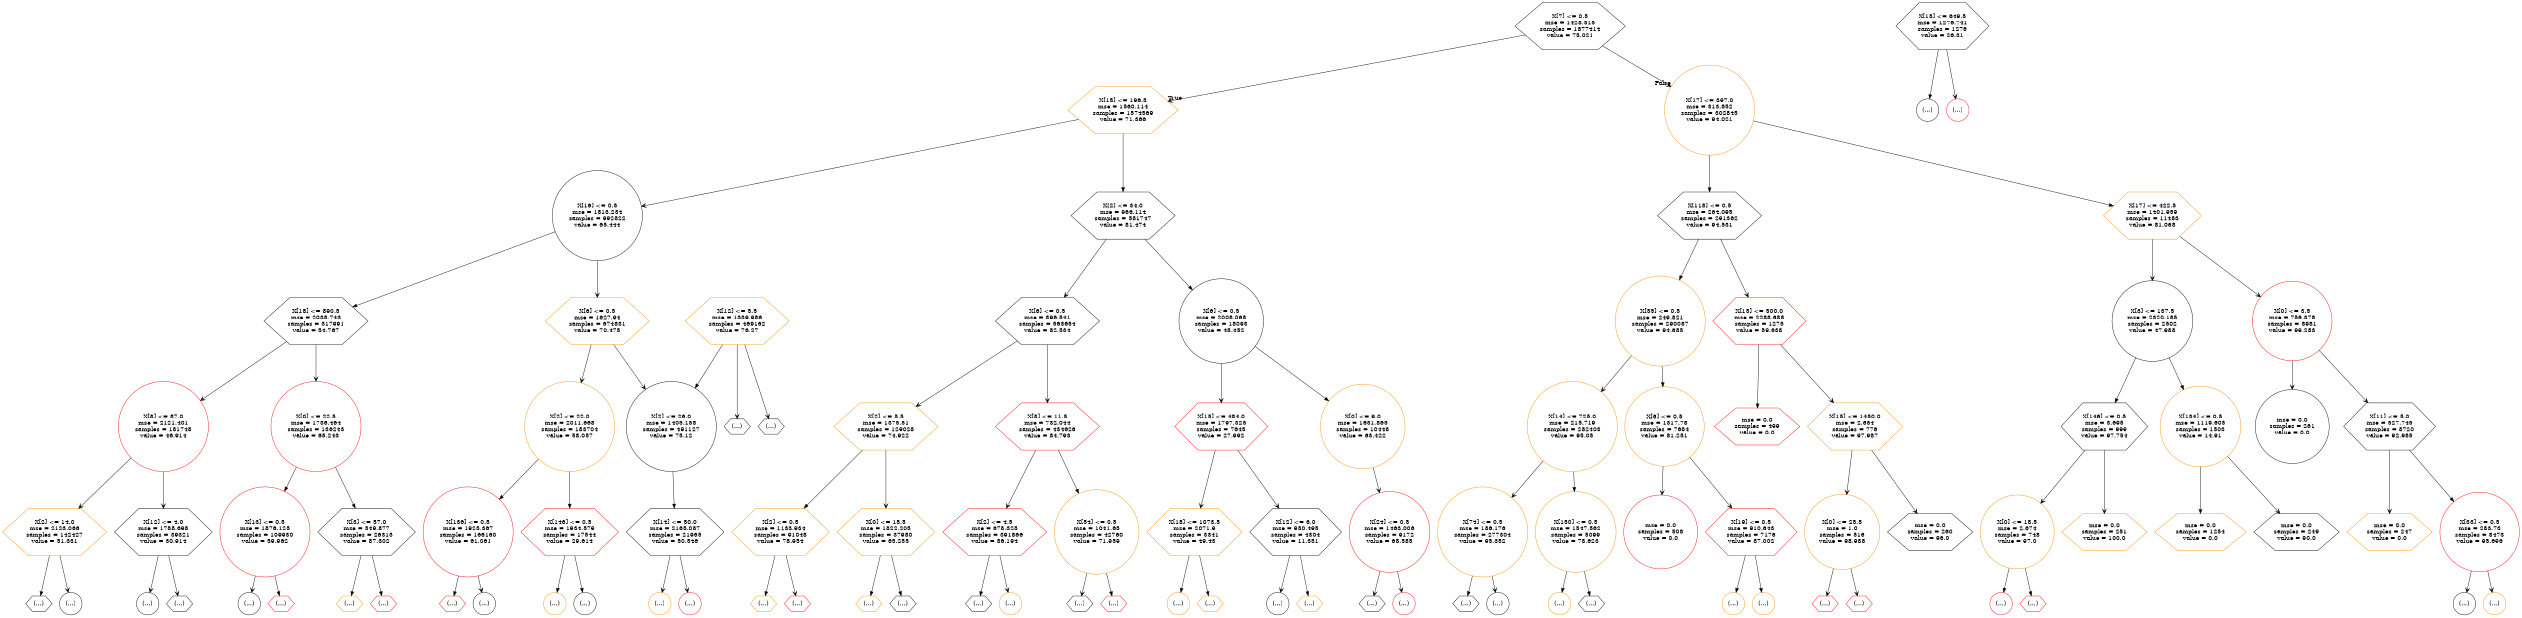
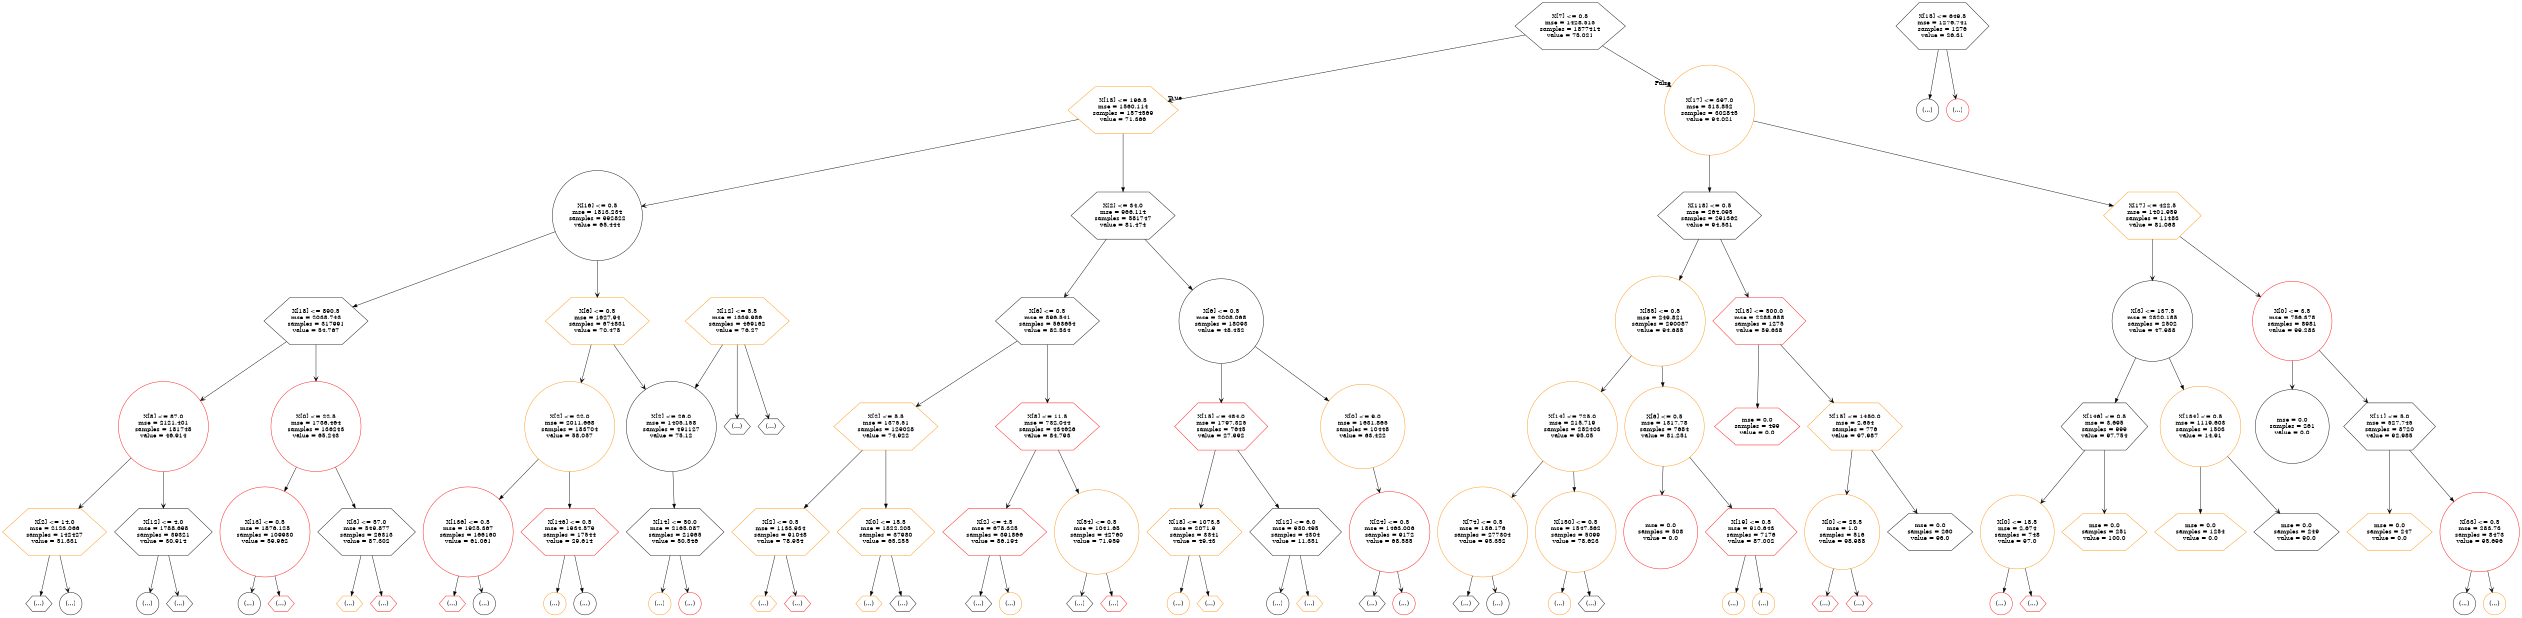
edge "X[2] <= 5.5 mse = 1375.51 samples = 129028 value = 74.922" -> "X[0] <= 15.5 mse = 1822.205 samples = 37980 value = 65.255": arrowhead vee -> normal
edge "X[15] <= 484.0 mse = 1797.325 samples = 7645 value = 27.992" -> "X[12] <= 6.0 mse = 950.495 samples = 4304 value = 11.351": arrowhead vee -> normal
